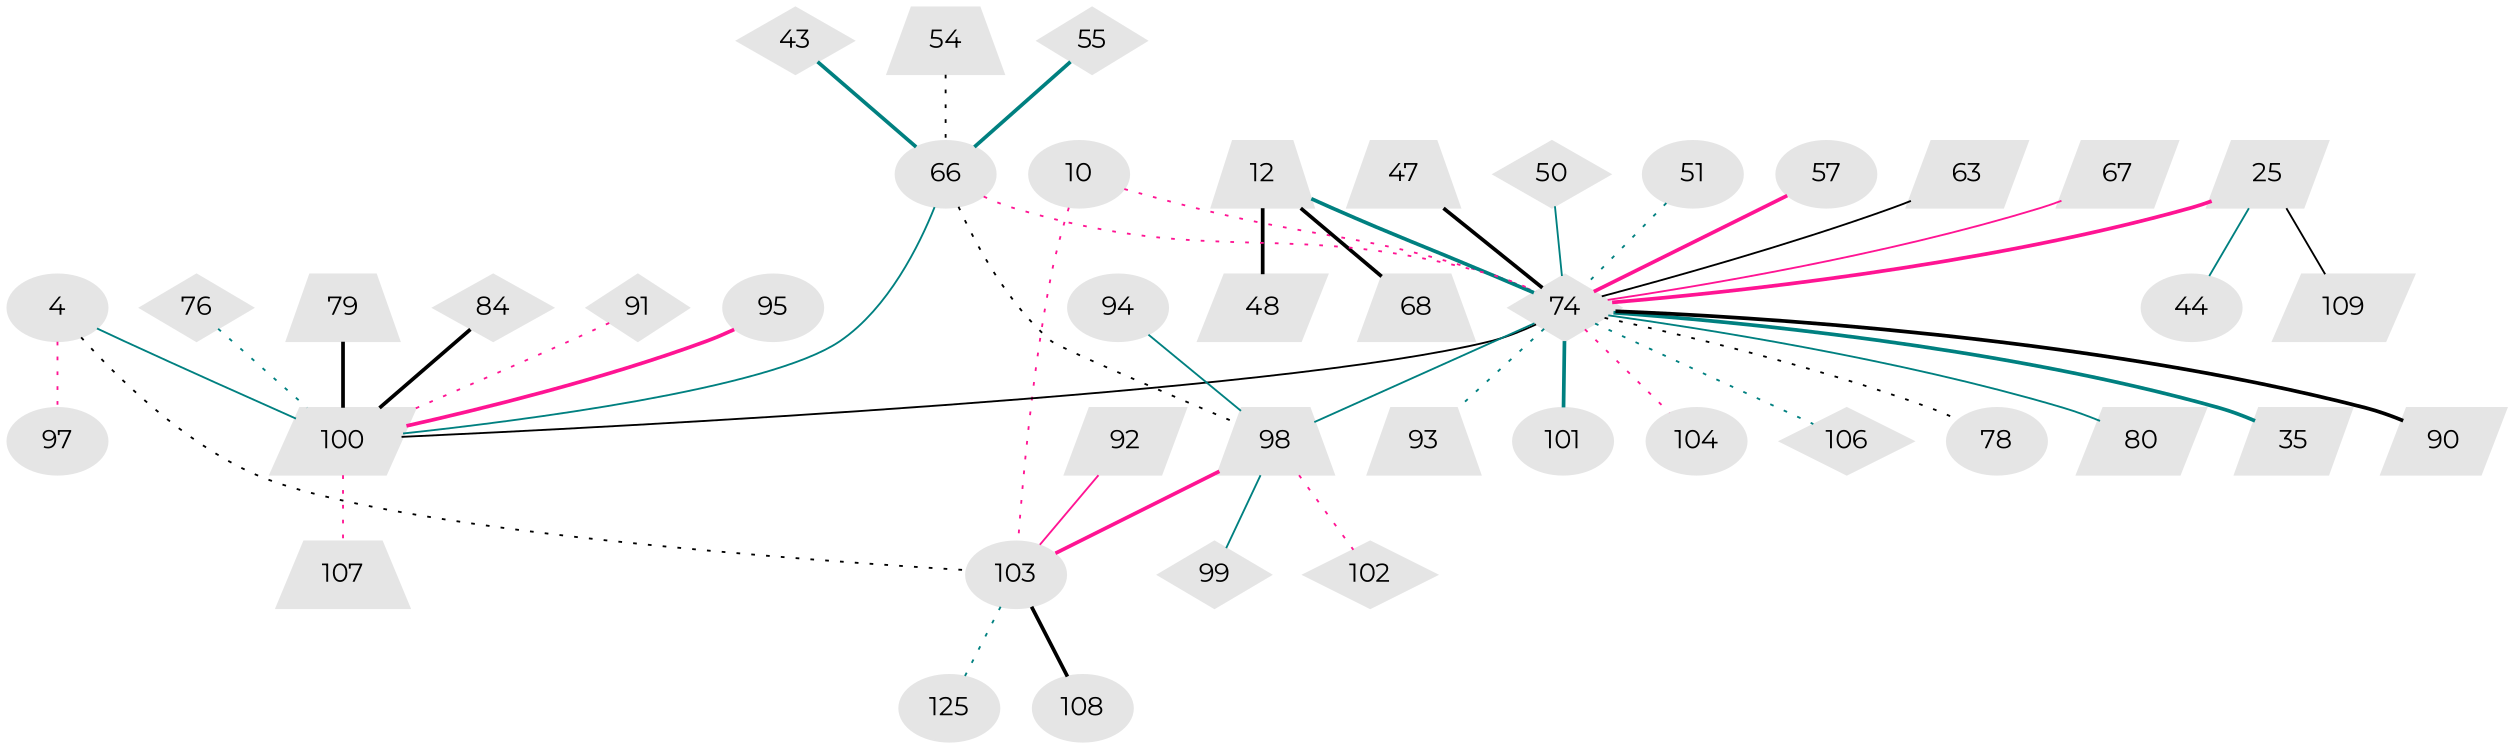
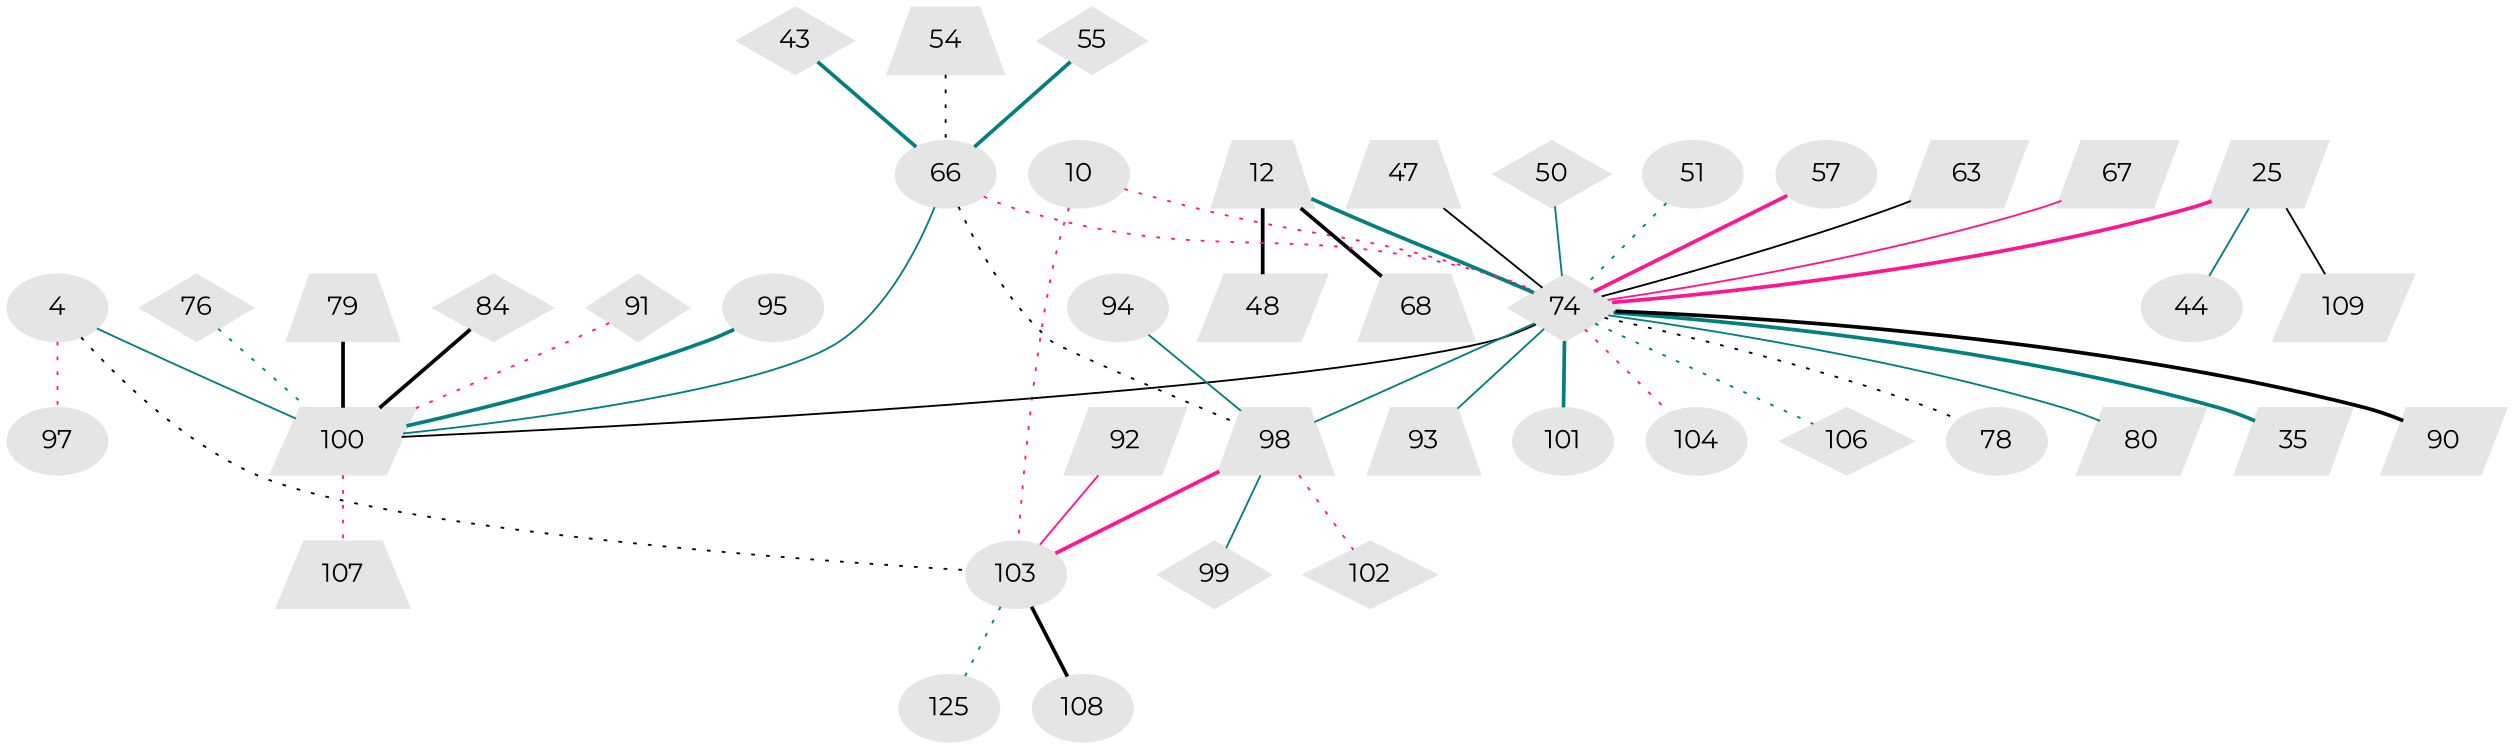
edge "47" -- "74": style bold -> solid
edge "74" -- "93": style dotted -> solid
edge "95" -- "100": color deeppink -> teal
